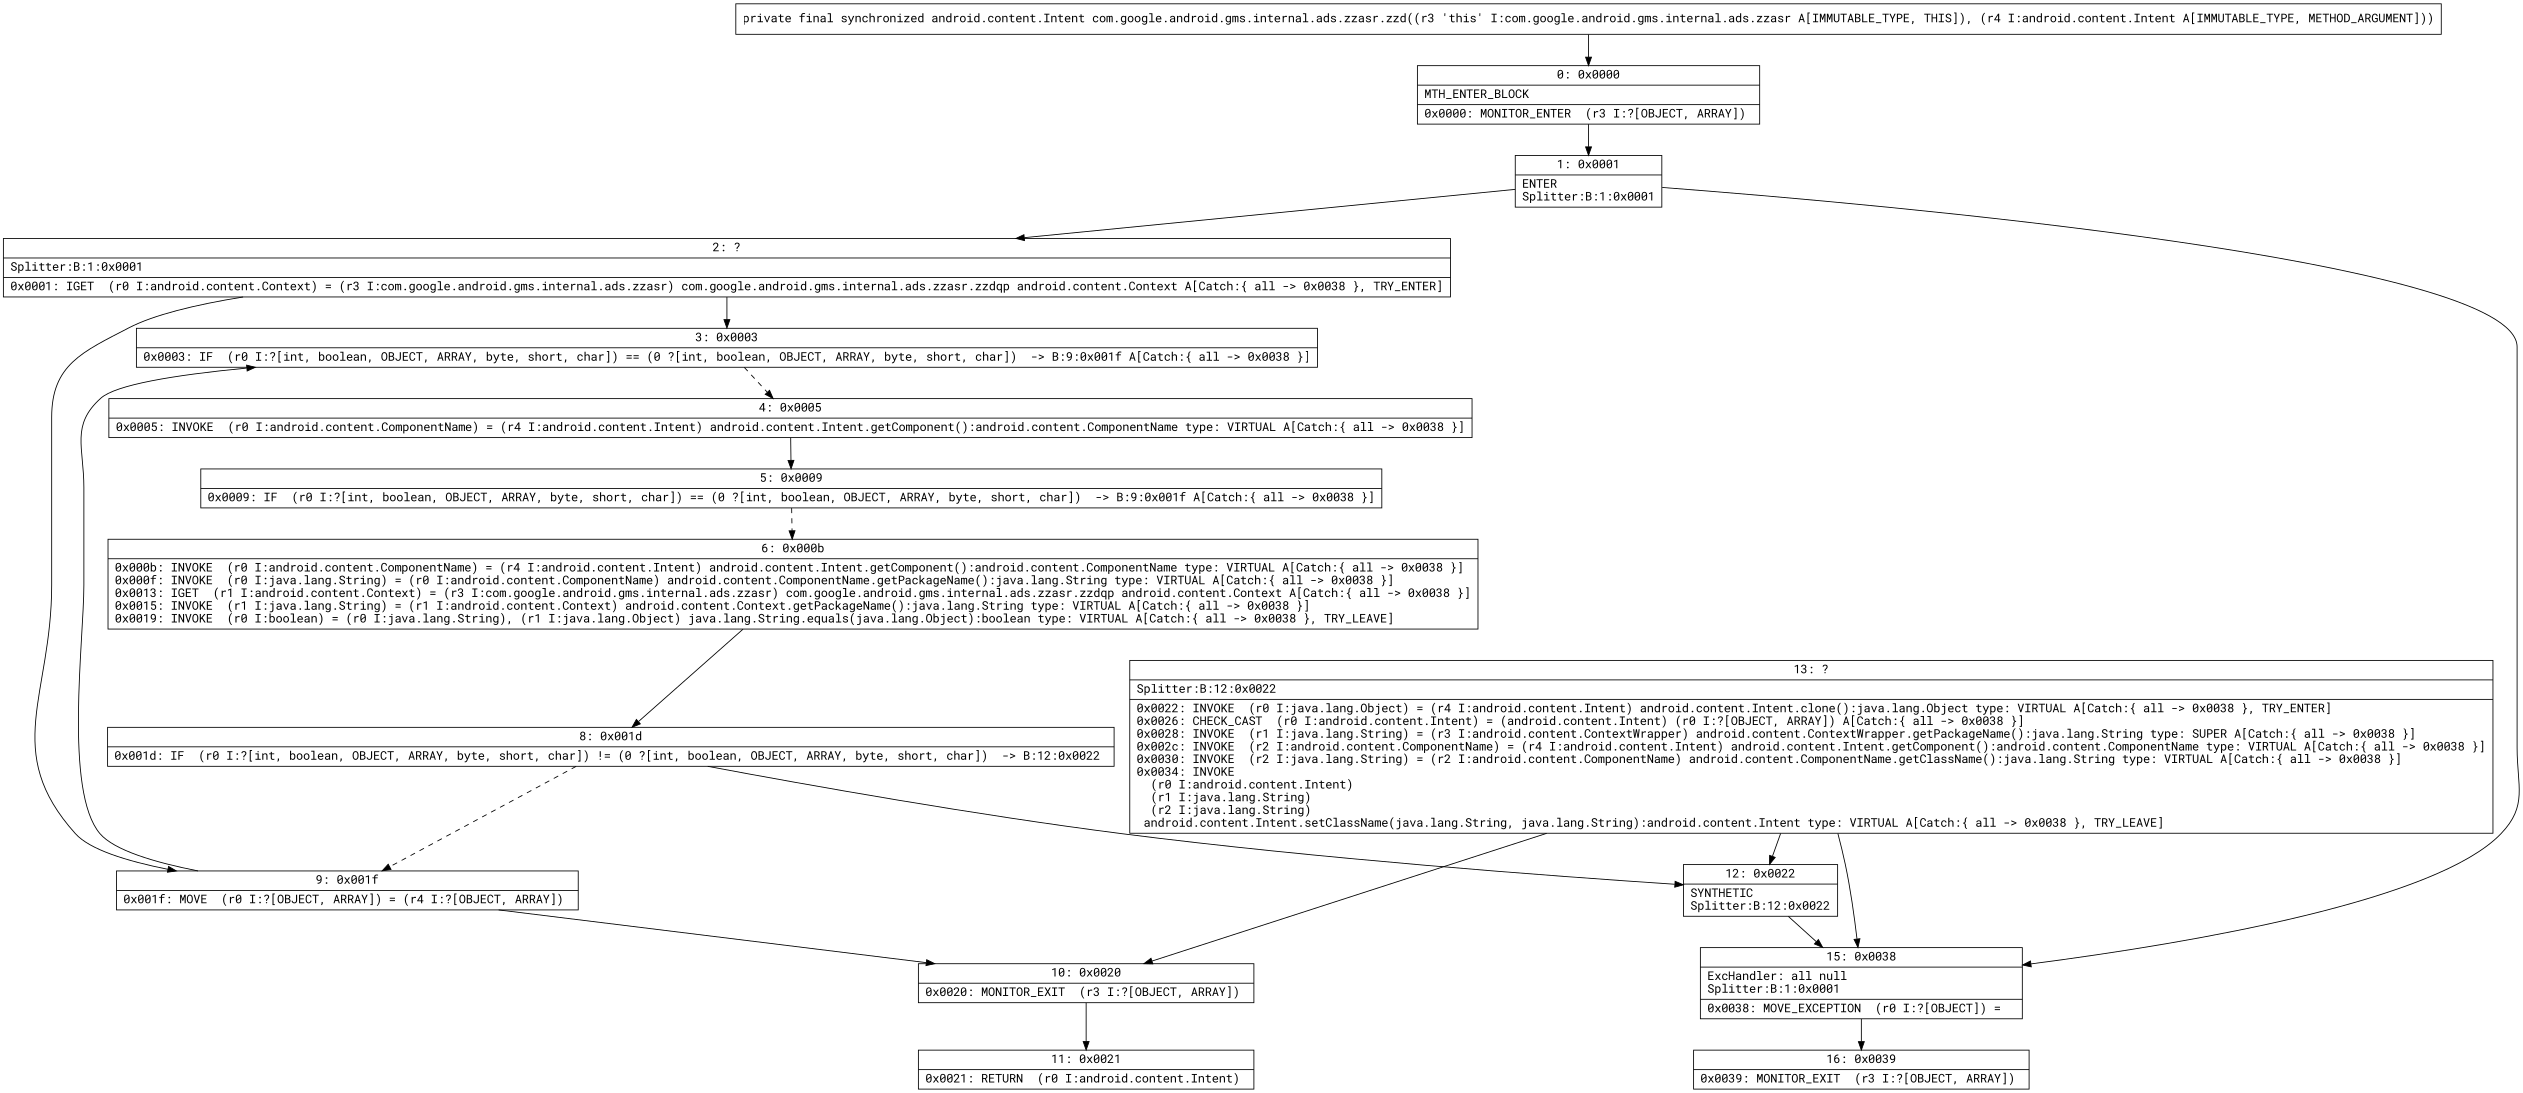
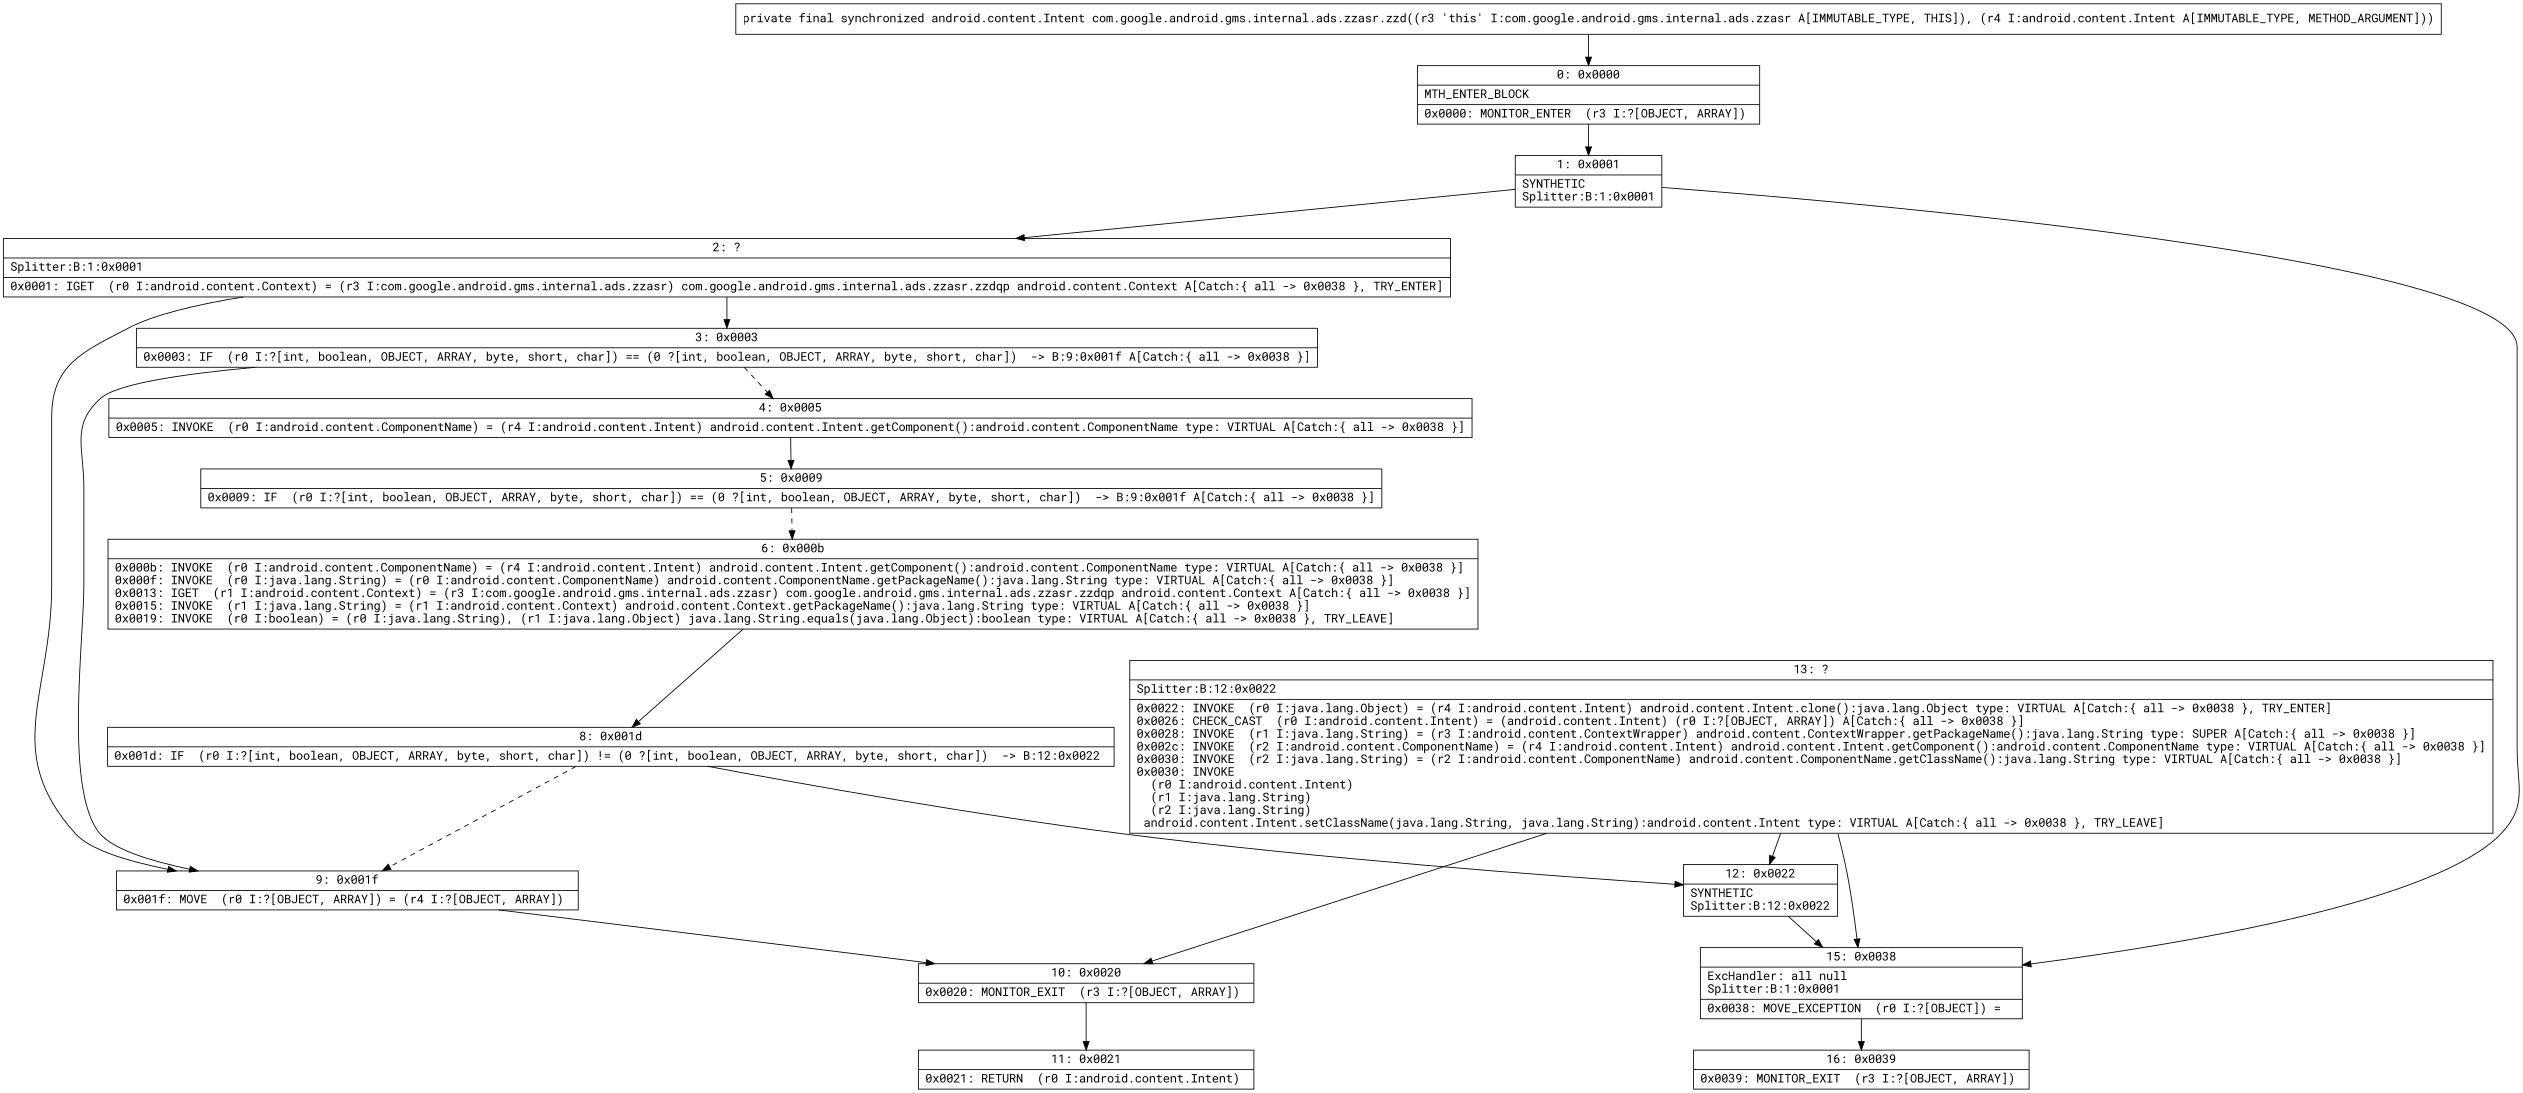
node "1: 0x0001": text "ENTER" -> "SYNTHETIC"
edge "9: 0x001f" -> "3: 0x0003": reversed
node "13: ?": text "0x0034: INVOKE" -> "0x0030: INVOKE"
